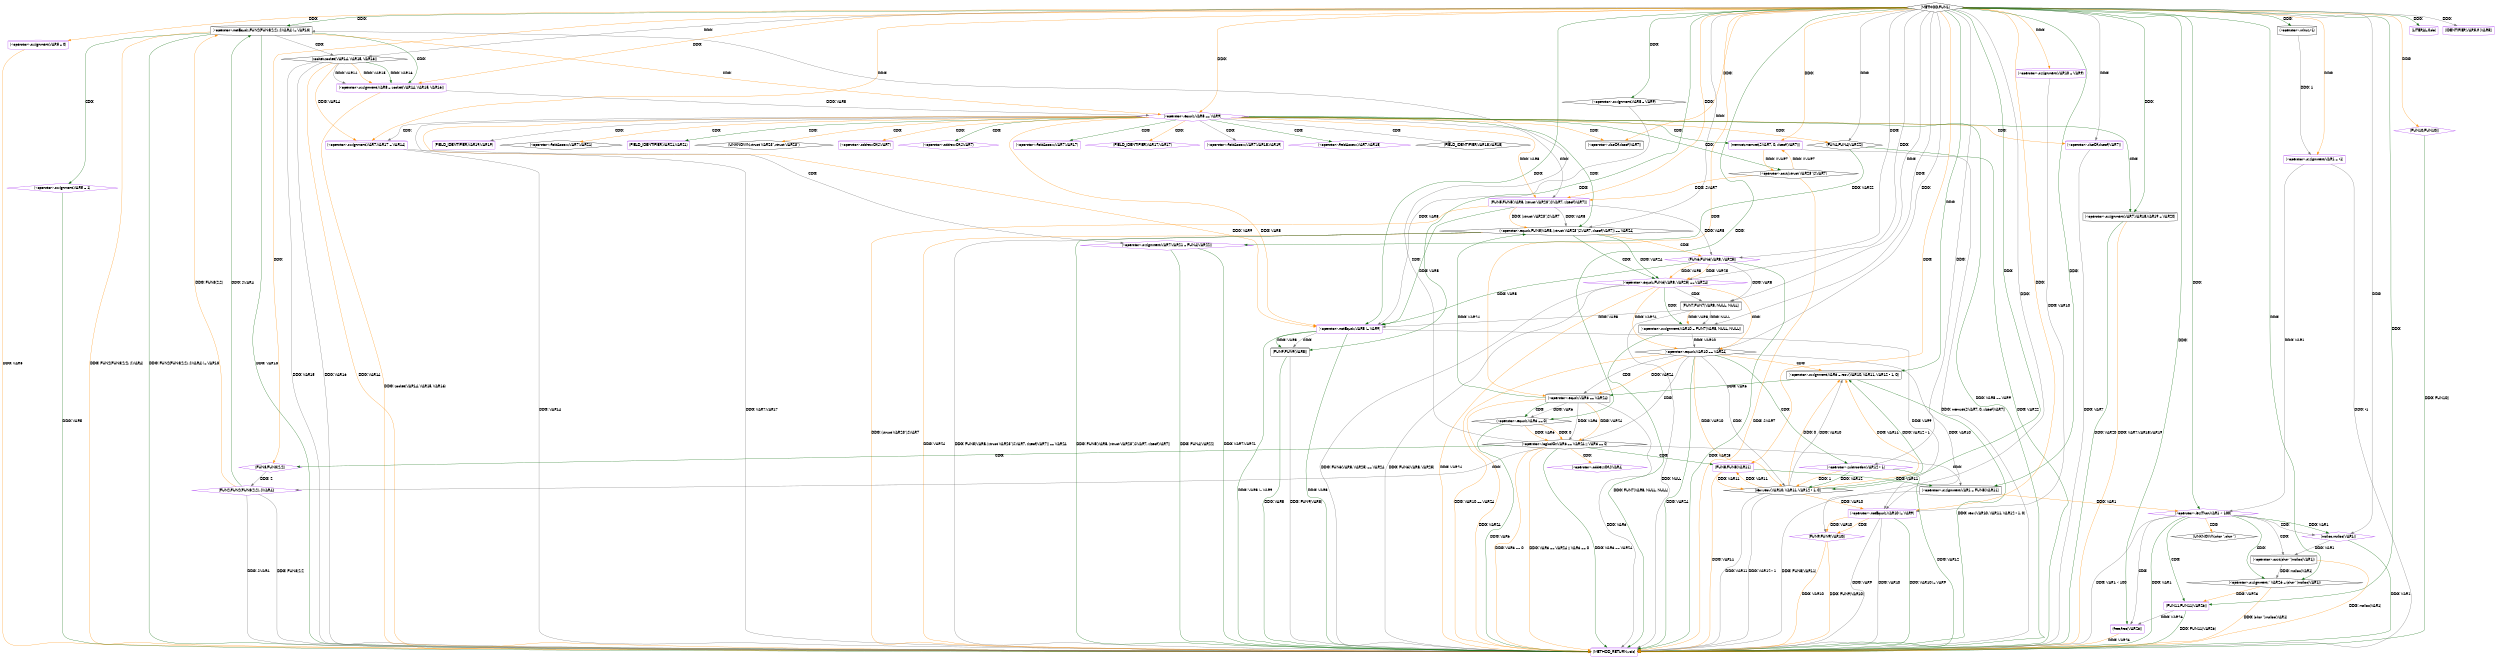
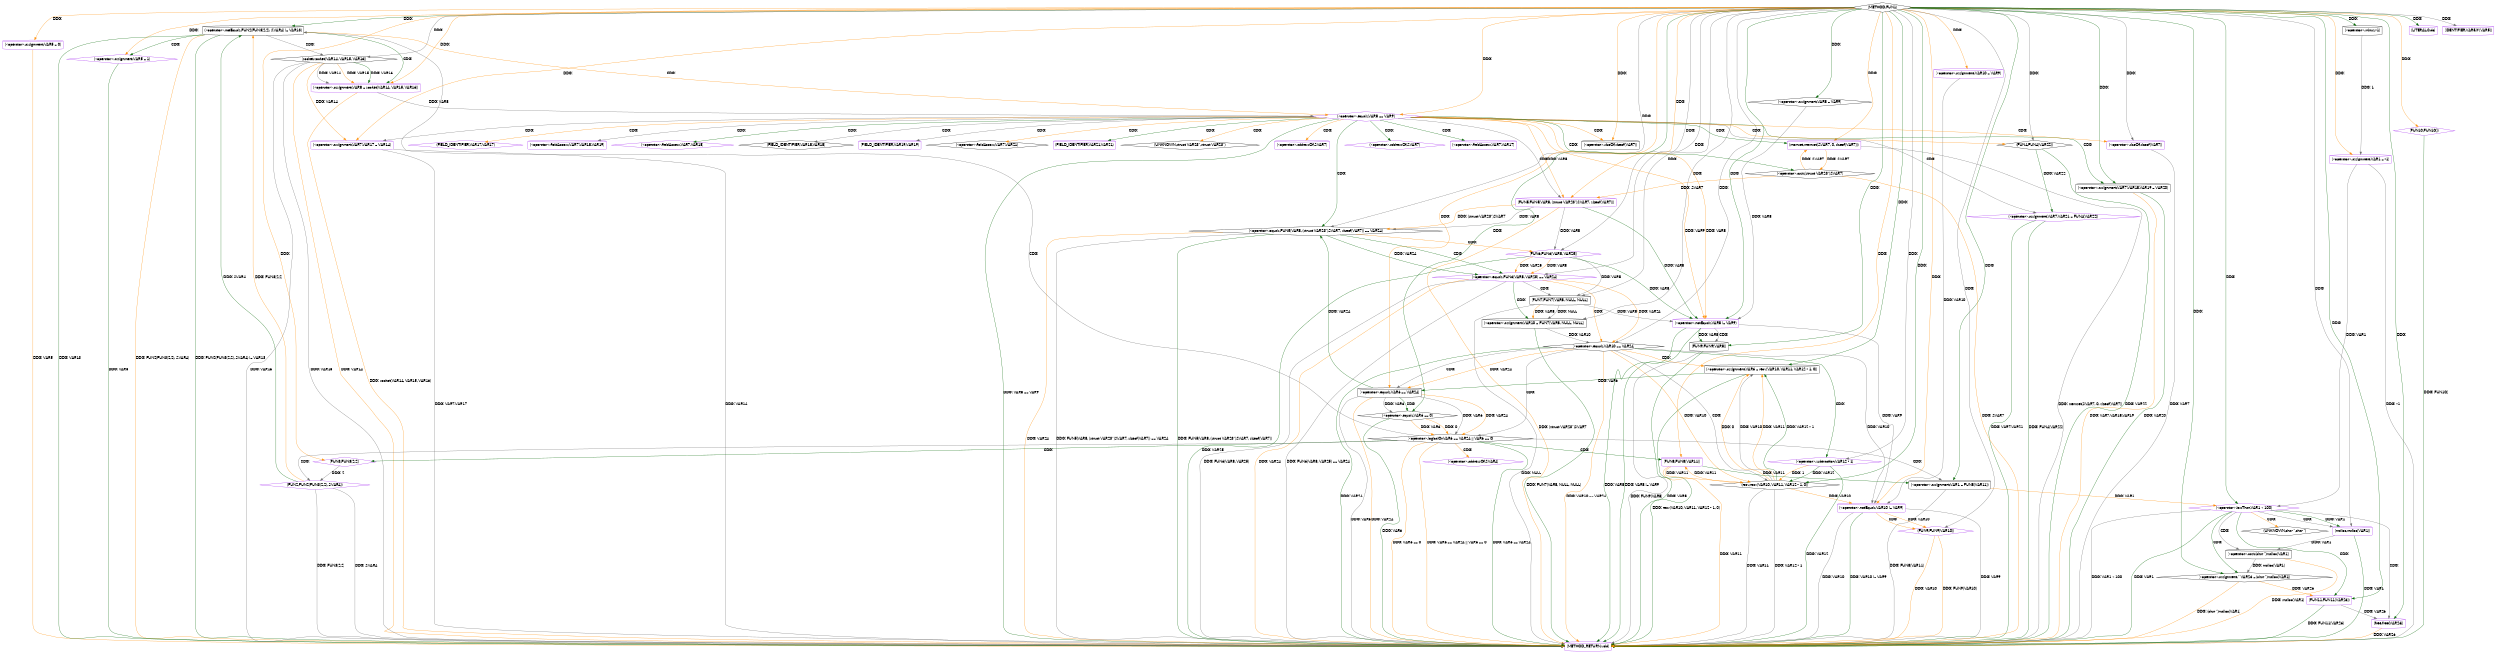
edge "(METHOD,FUN1)" -> "(<operator>.assignment,VAR5 = 1)": added, label "DDG:"
node "(malloc,malloc(VAR1))": shape diamond -> cylinder
